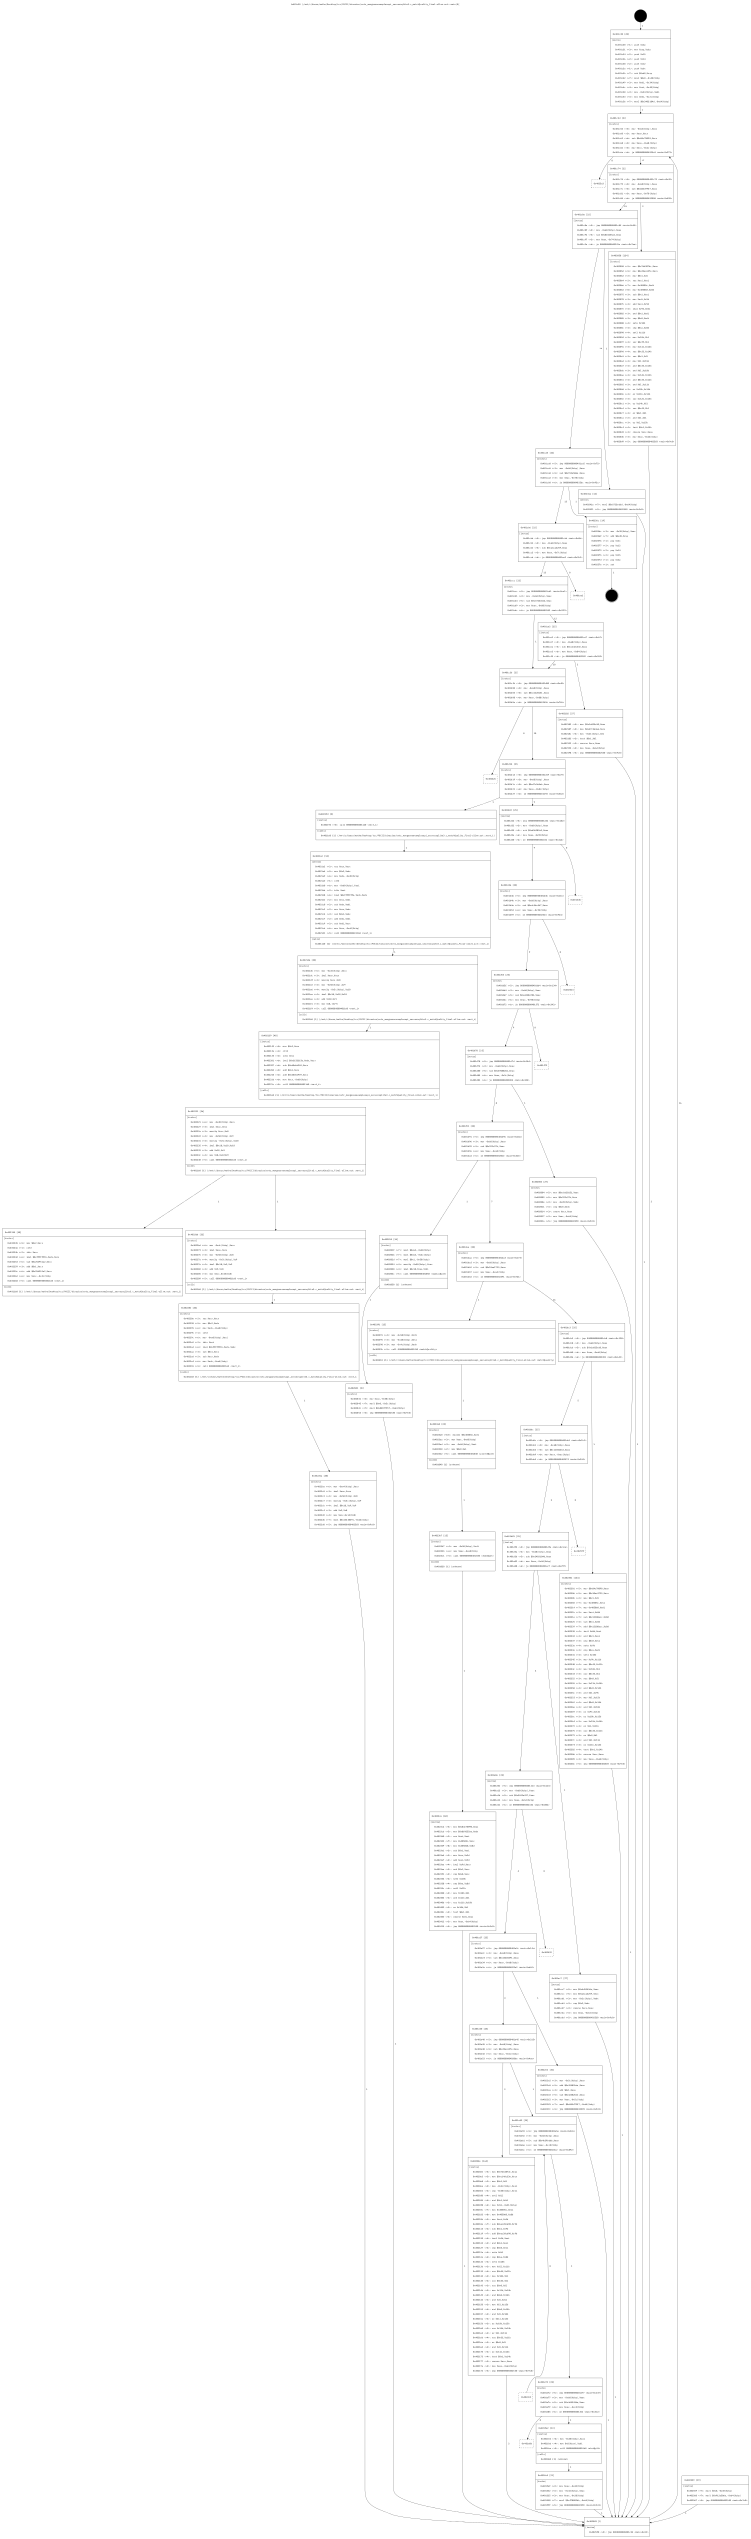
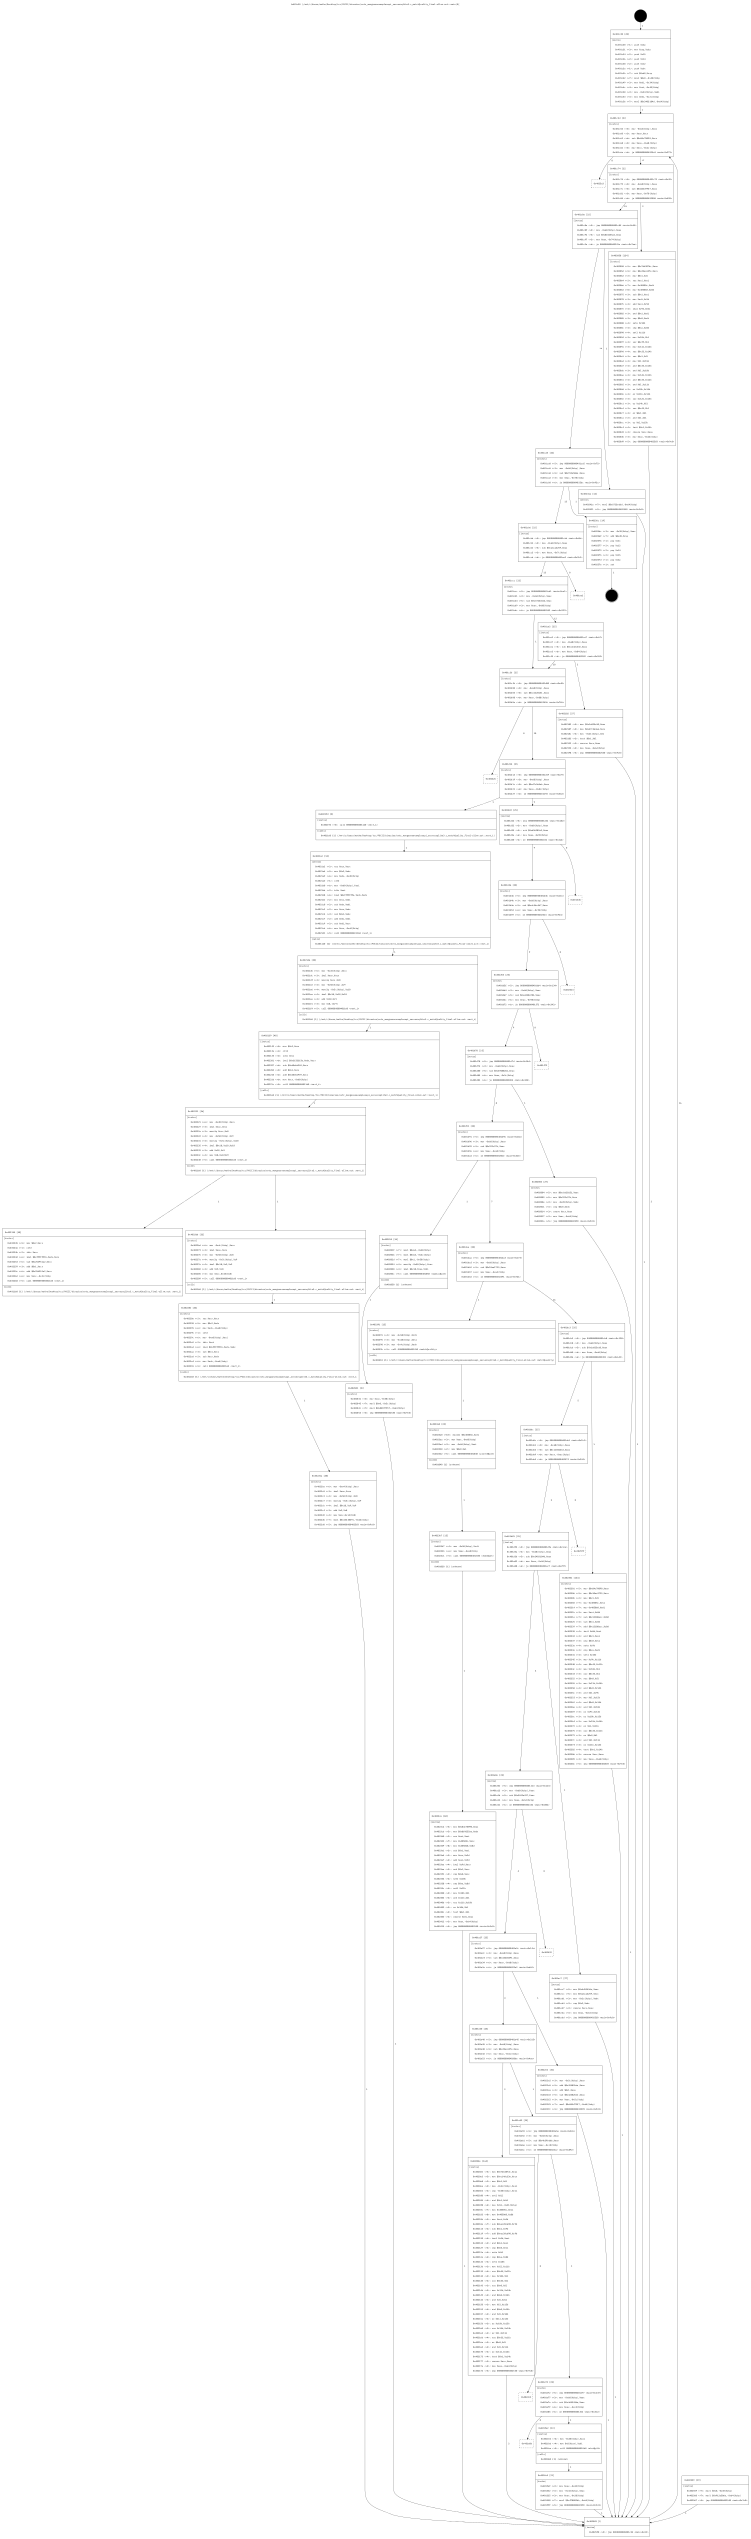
edge "0x4021f9 [40]" -> "0x402221 [36]": added, label "1"
edge "0x4024c2" -> "0x401e59 [25]": reversed
